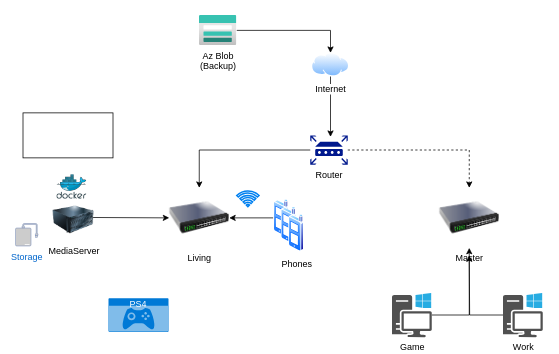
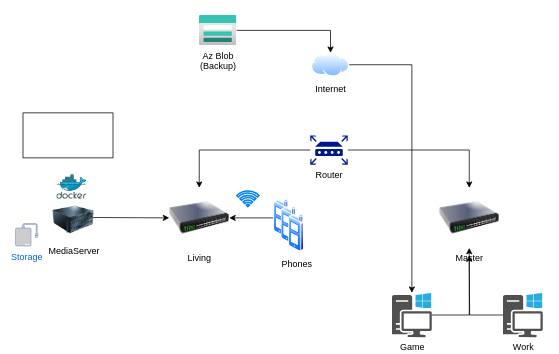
edge "Internet" -> "Router": now "Internet" -> "Game"
edge "Router" -> "Master": style dashed -> solid
node "PS4": removed
